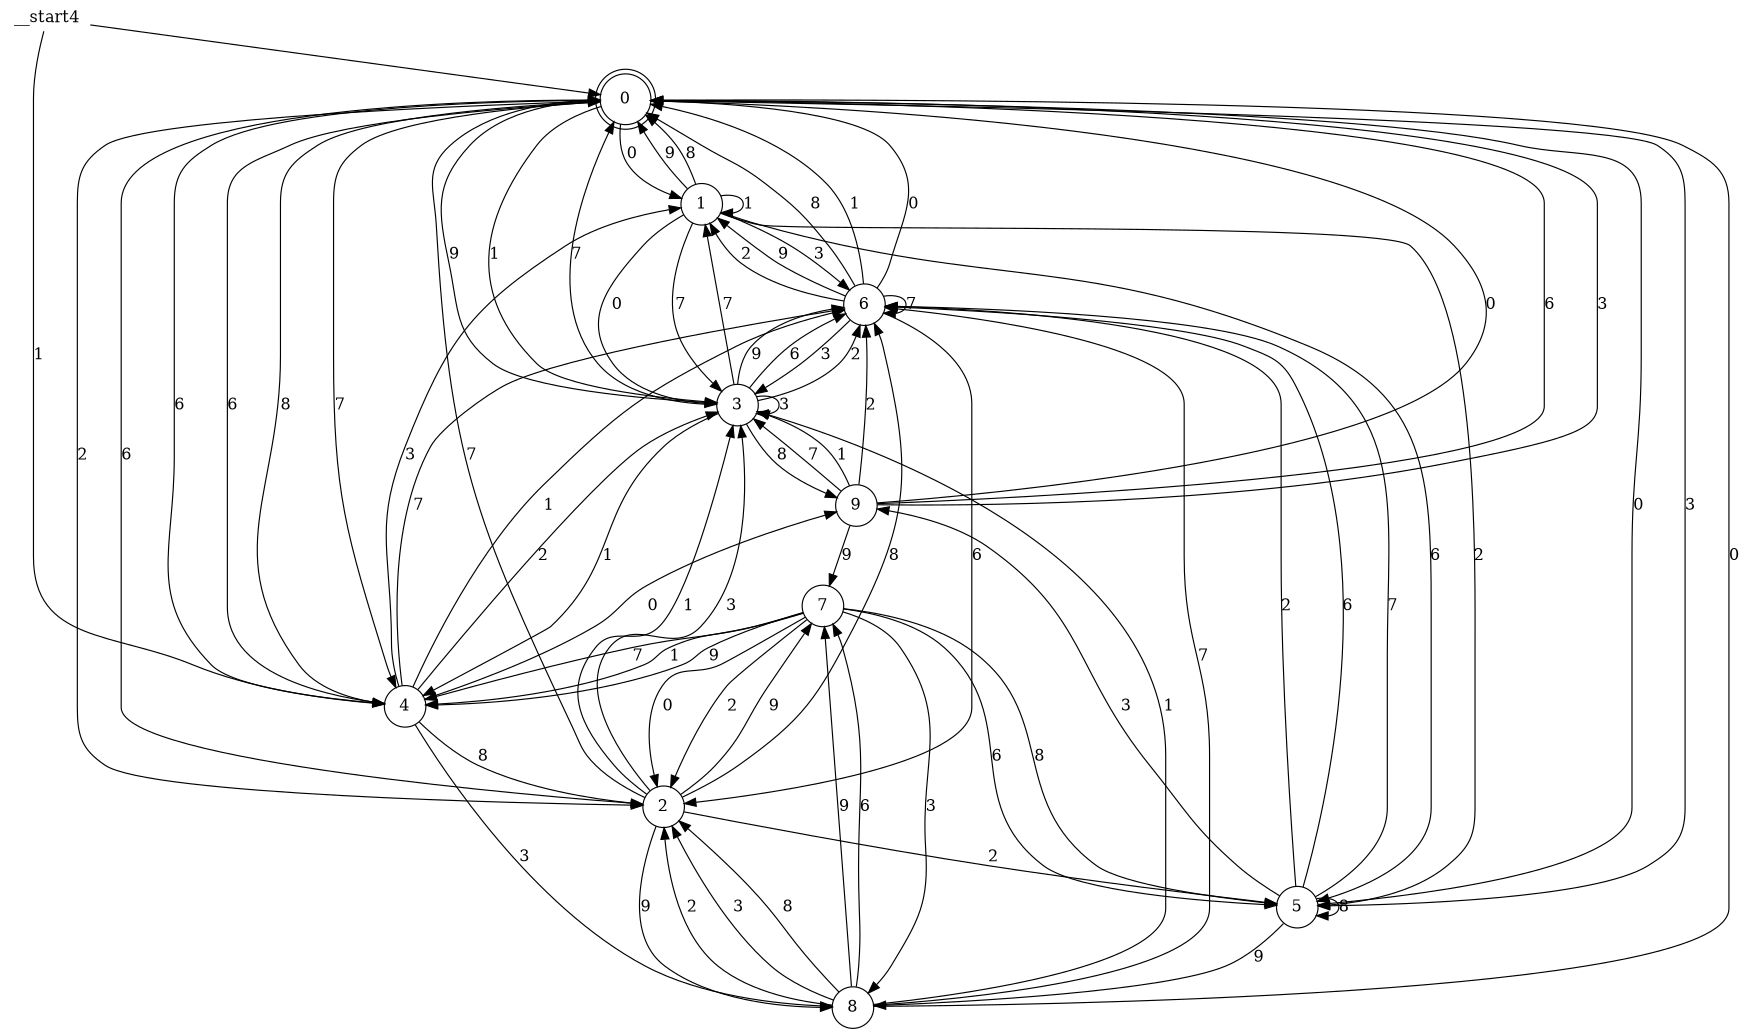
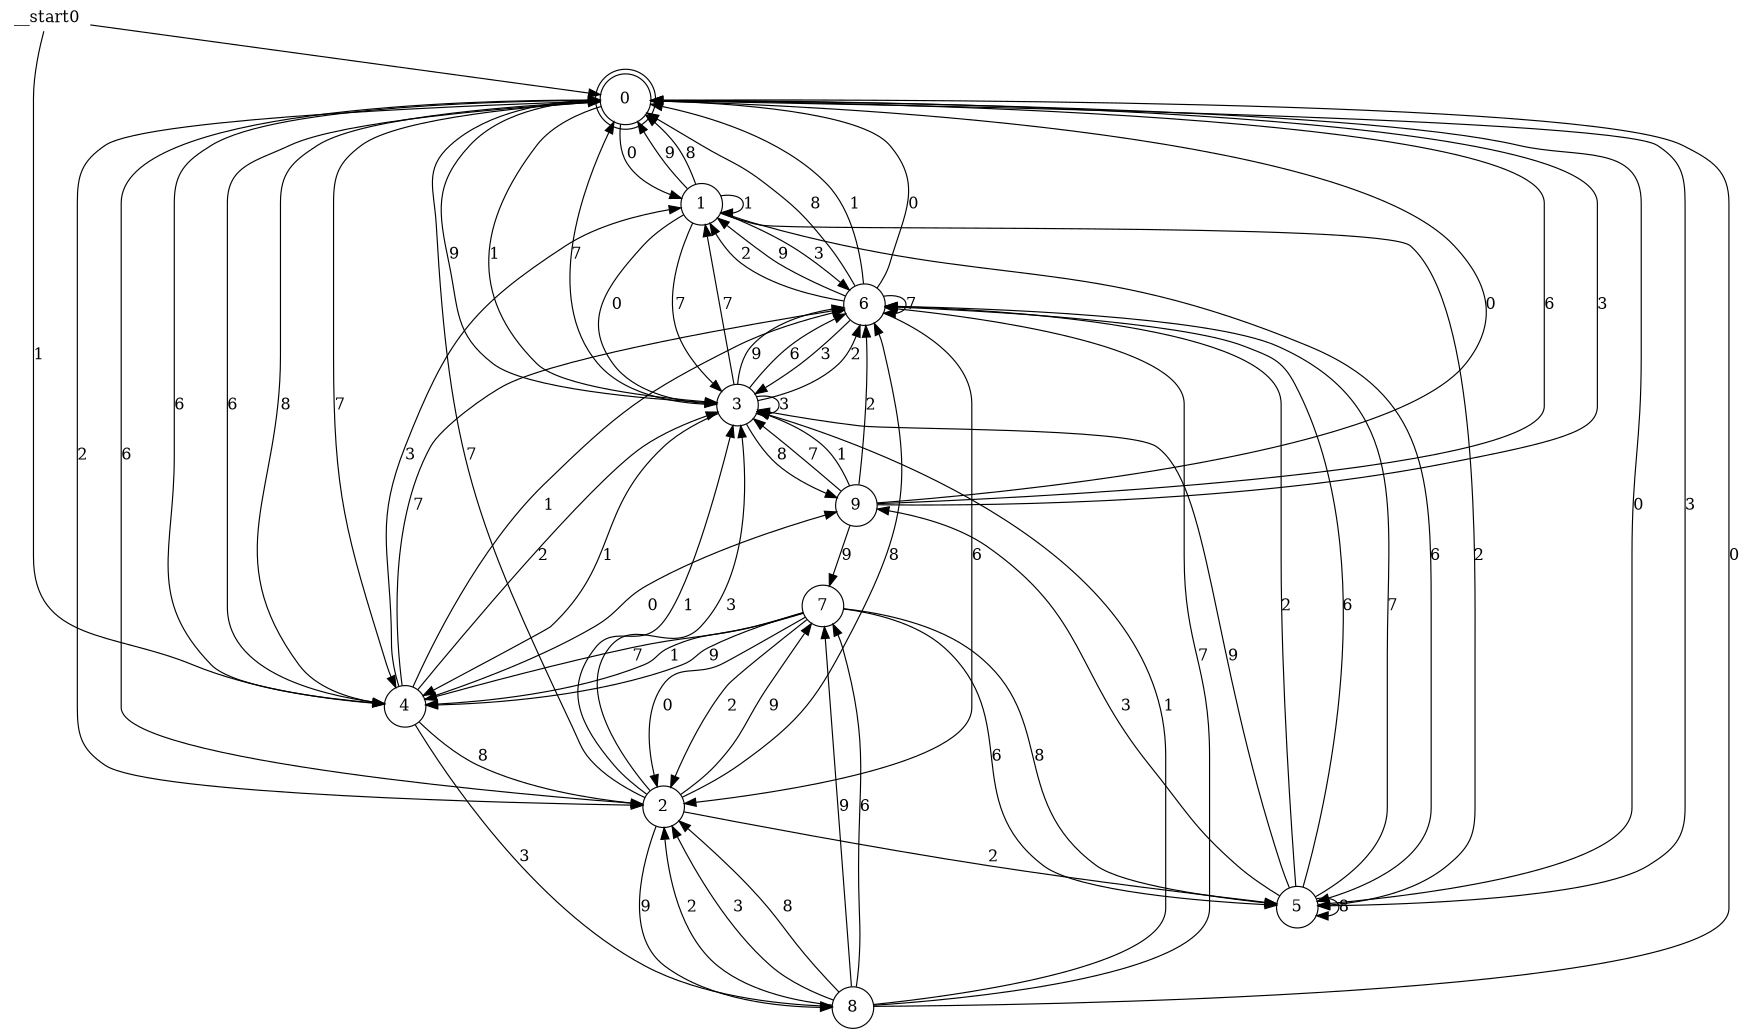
node "__start4": label "__start4" -> "__start0"
edge "7" -> "8": removed, label "3"
edge "5" -> "8": now "5" -> "3"
